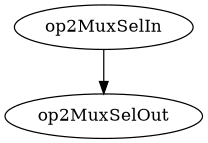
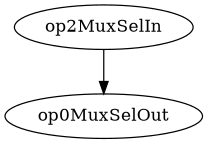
node "op2MuxSelOut": label "op2MuxSelOut" -> "op0MuxSelOut"
